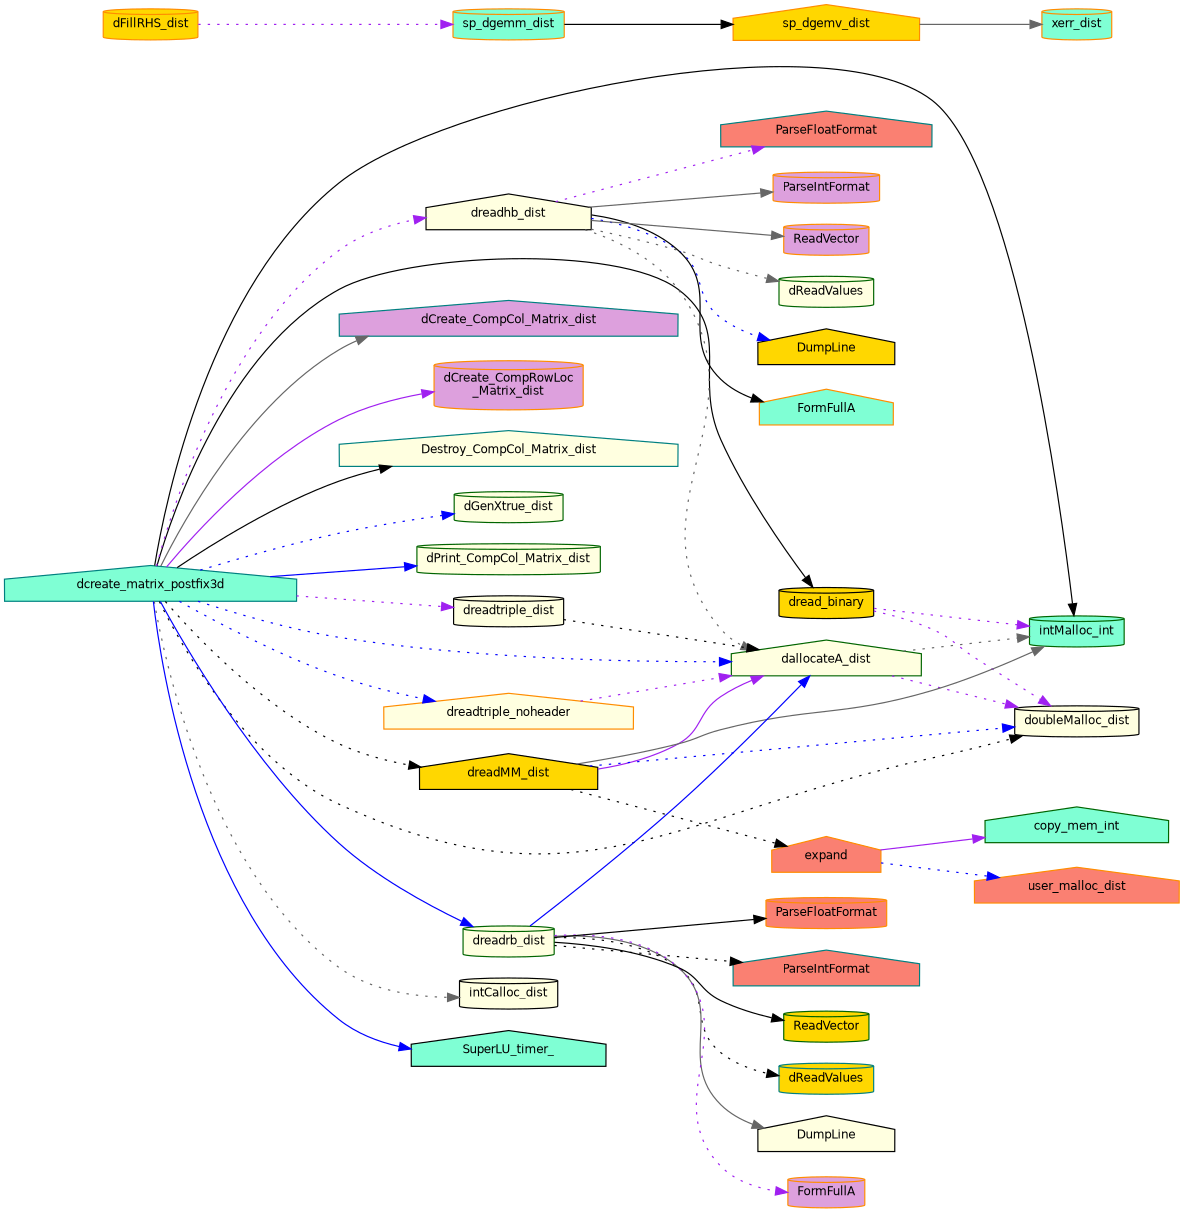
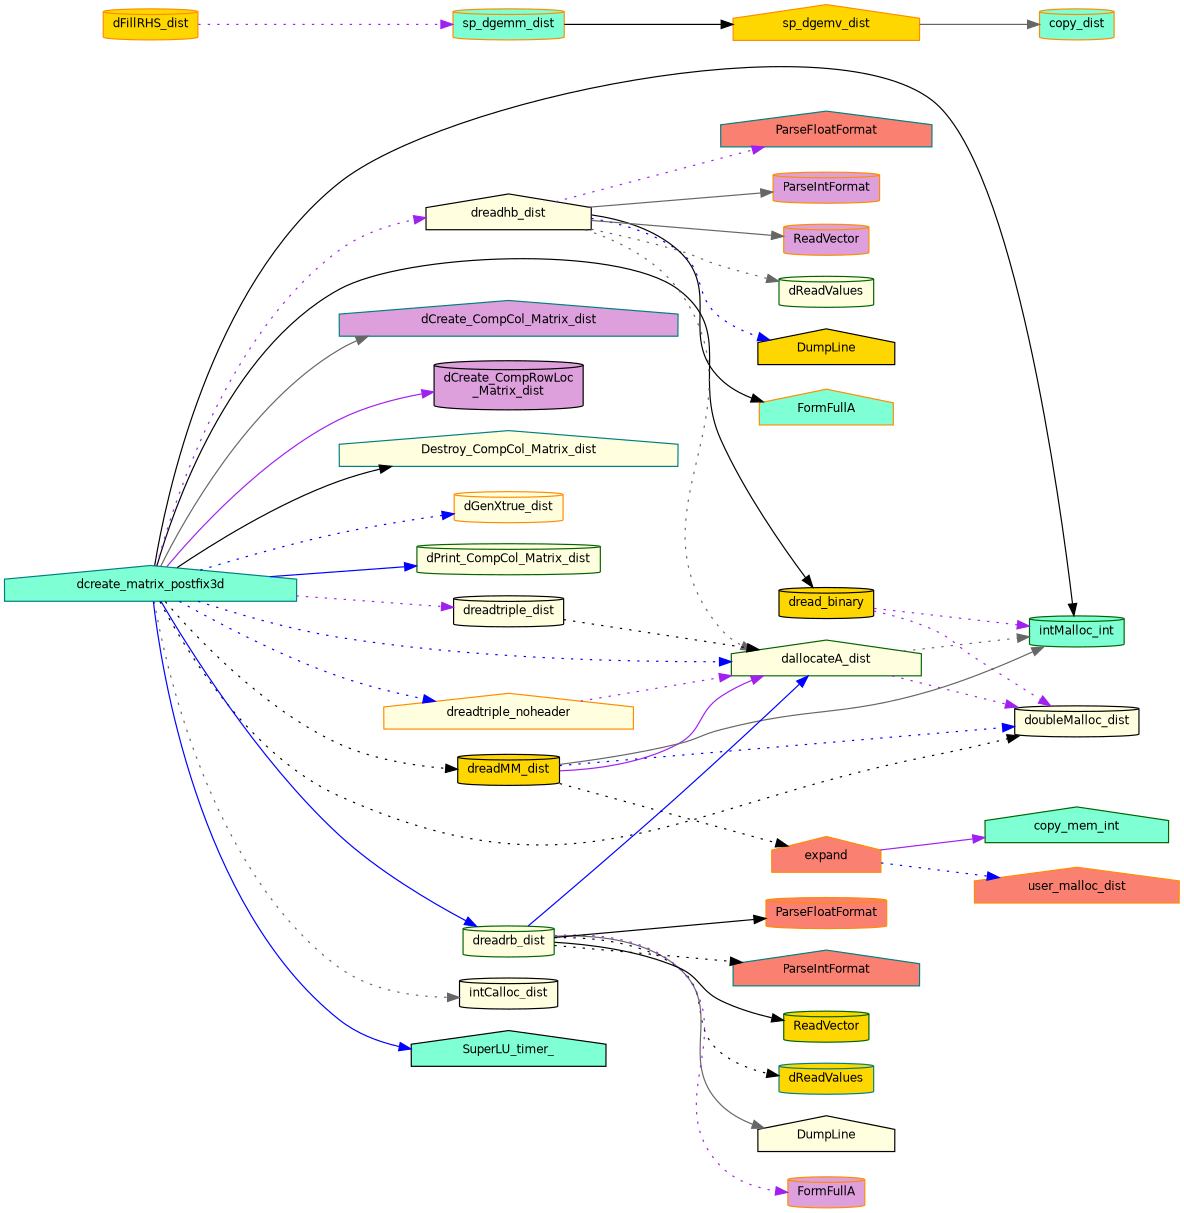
node "xerr_dist": label "xerr_dist" -> "copy_dist"
node "dCreate_CompRowLoc _Matrix_dist": color darkorange -> black
node "dGenXtrue_dist": color darkgreen -> darkorange
node "dreadMM_dist": shape house -> cylinder
